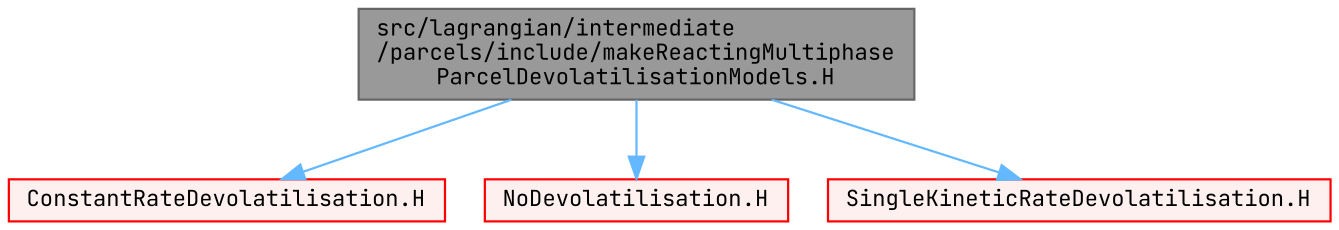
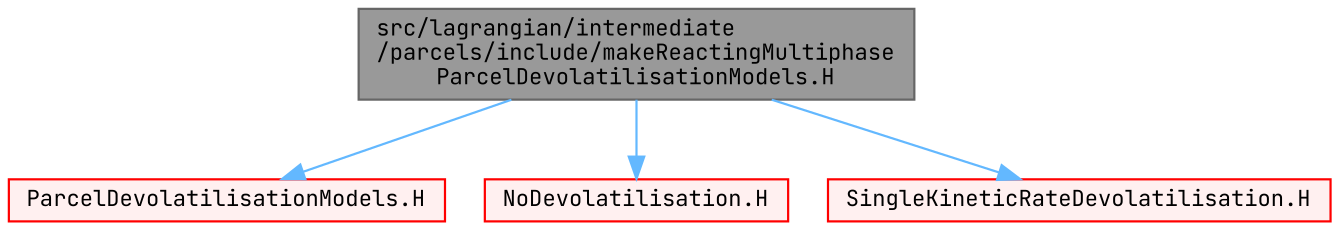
node "ConstantRateDevolatilisation.H": label "ConstantRateDevolatilisation.H" -> "ParcelDevolatilisationModels.H"
